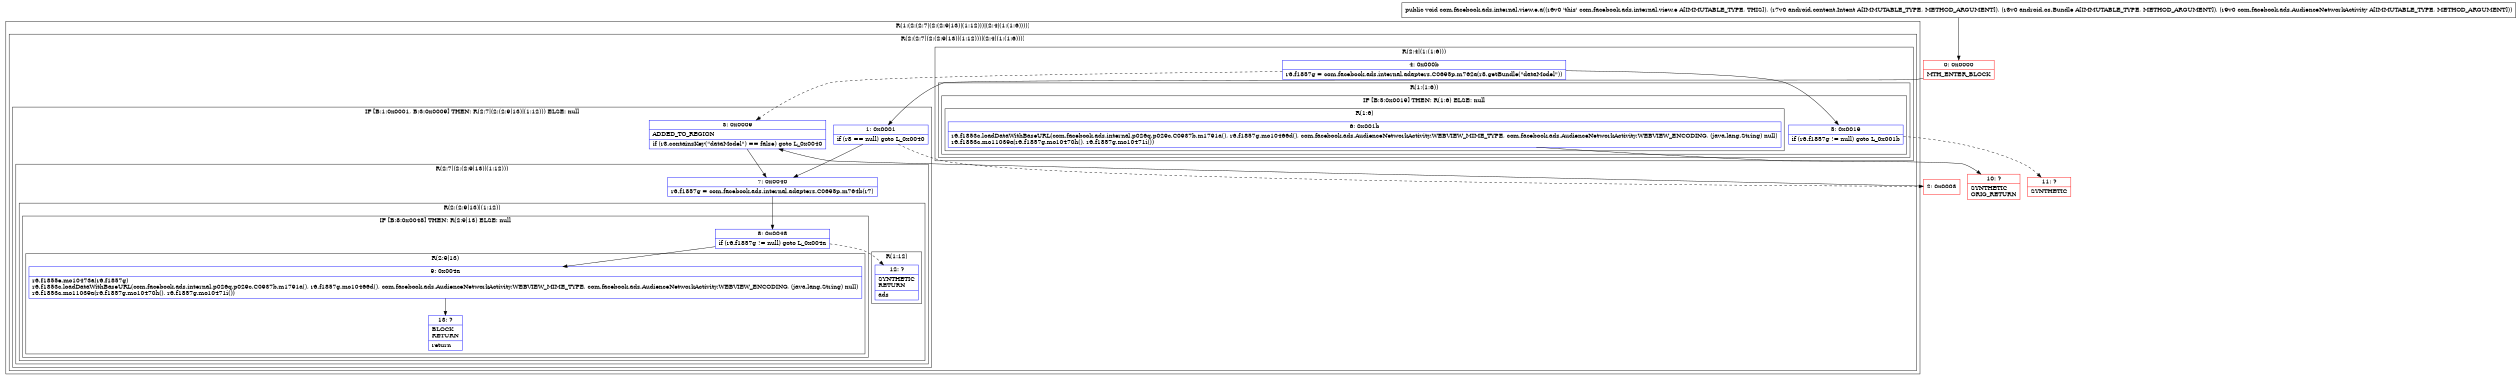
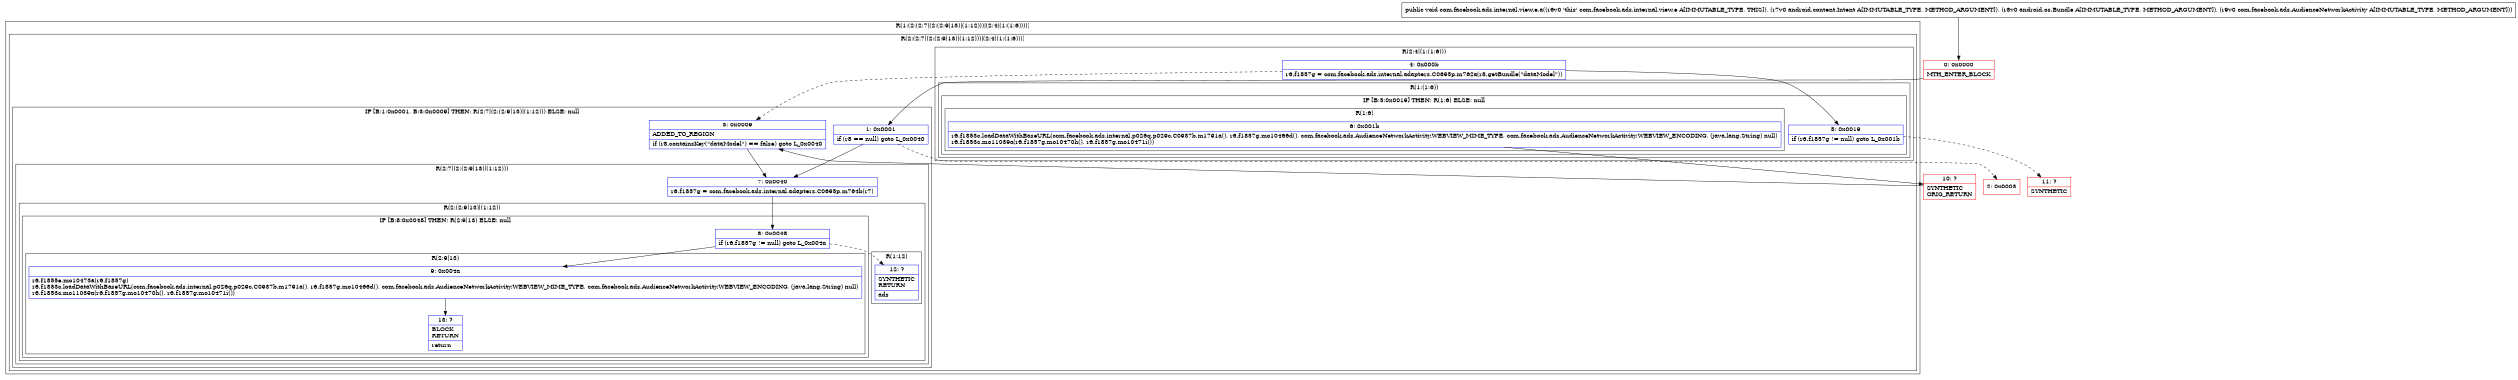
edge "2: 0x0003" -> "3: 0x0009": now "10: ?" -> "3: 0x0009"
